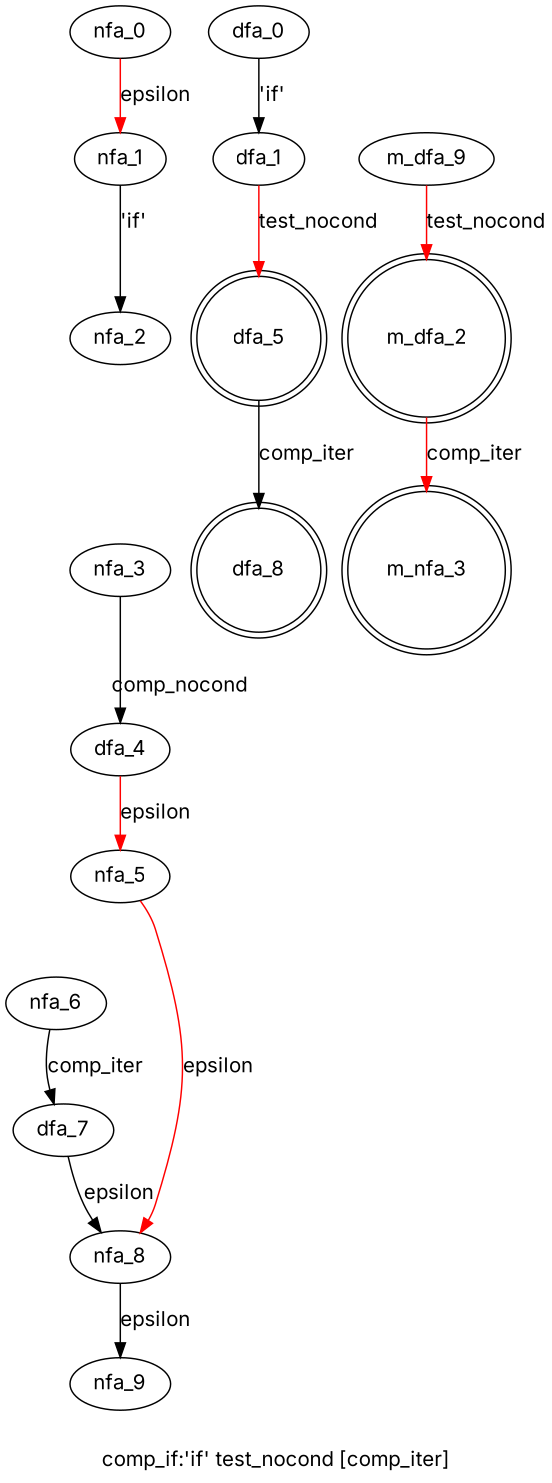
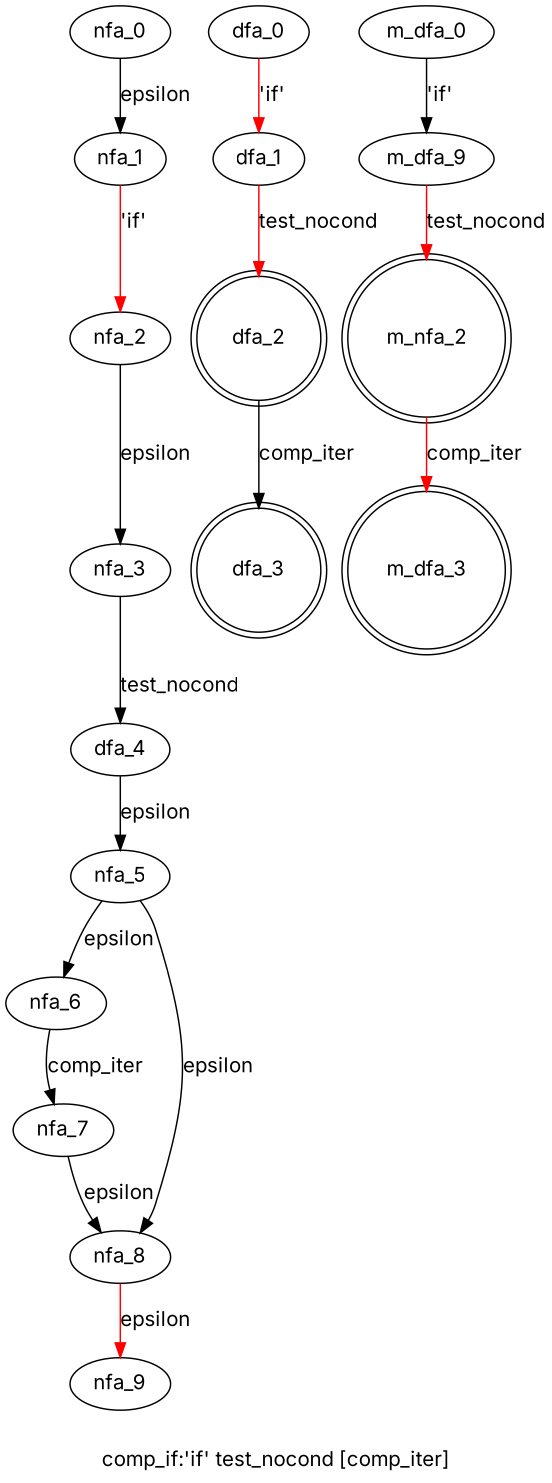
node "m_dfa_0": added
edge "nfa_0" -> "nfa_1": color red -> black
edge "dfa_0" -> "dfa_1": color black -> red
edge "nfa_1" -> "nfa_2": color black -> red
node "dfa_5": label "dfa_5" -> "dfa_2"
node "m_dfa_2": label "m_dfa_2" -> "m_nfa_2"
edge "nfa_2" -> "nfa_3": added, label "epsilon"
node "dfa_8": label "dfa_8" -> "dfa_3"
node "m_nfa_3": label "m_nfa_3" -> "m_dfa_3"
edge "nfa_3" -> "dfa_4": label "comp_nocond" -> "test_nocond"
edge "dfa_4" -> "nfa_5": color red -> black
edge "nfa_5" -> "nfa_6": added, label "epsilon"
edge "nfa_5" -> "nfa_8": color red -> black
node "dfa_7": label "dfa_7" -> "nfa_7"
edge "nfa_8" -> "nfa_9": color black -> red
